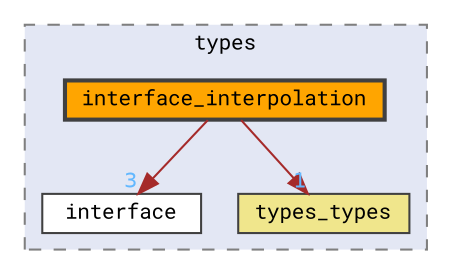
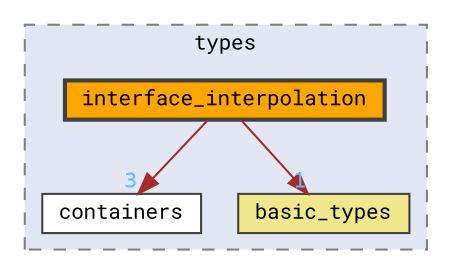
node "interface": label "interface" -> "containers"
node "types_types": label "types_types" -> "basic_types"
